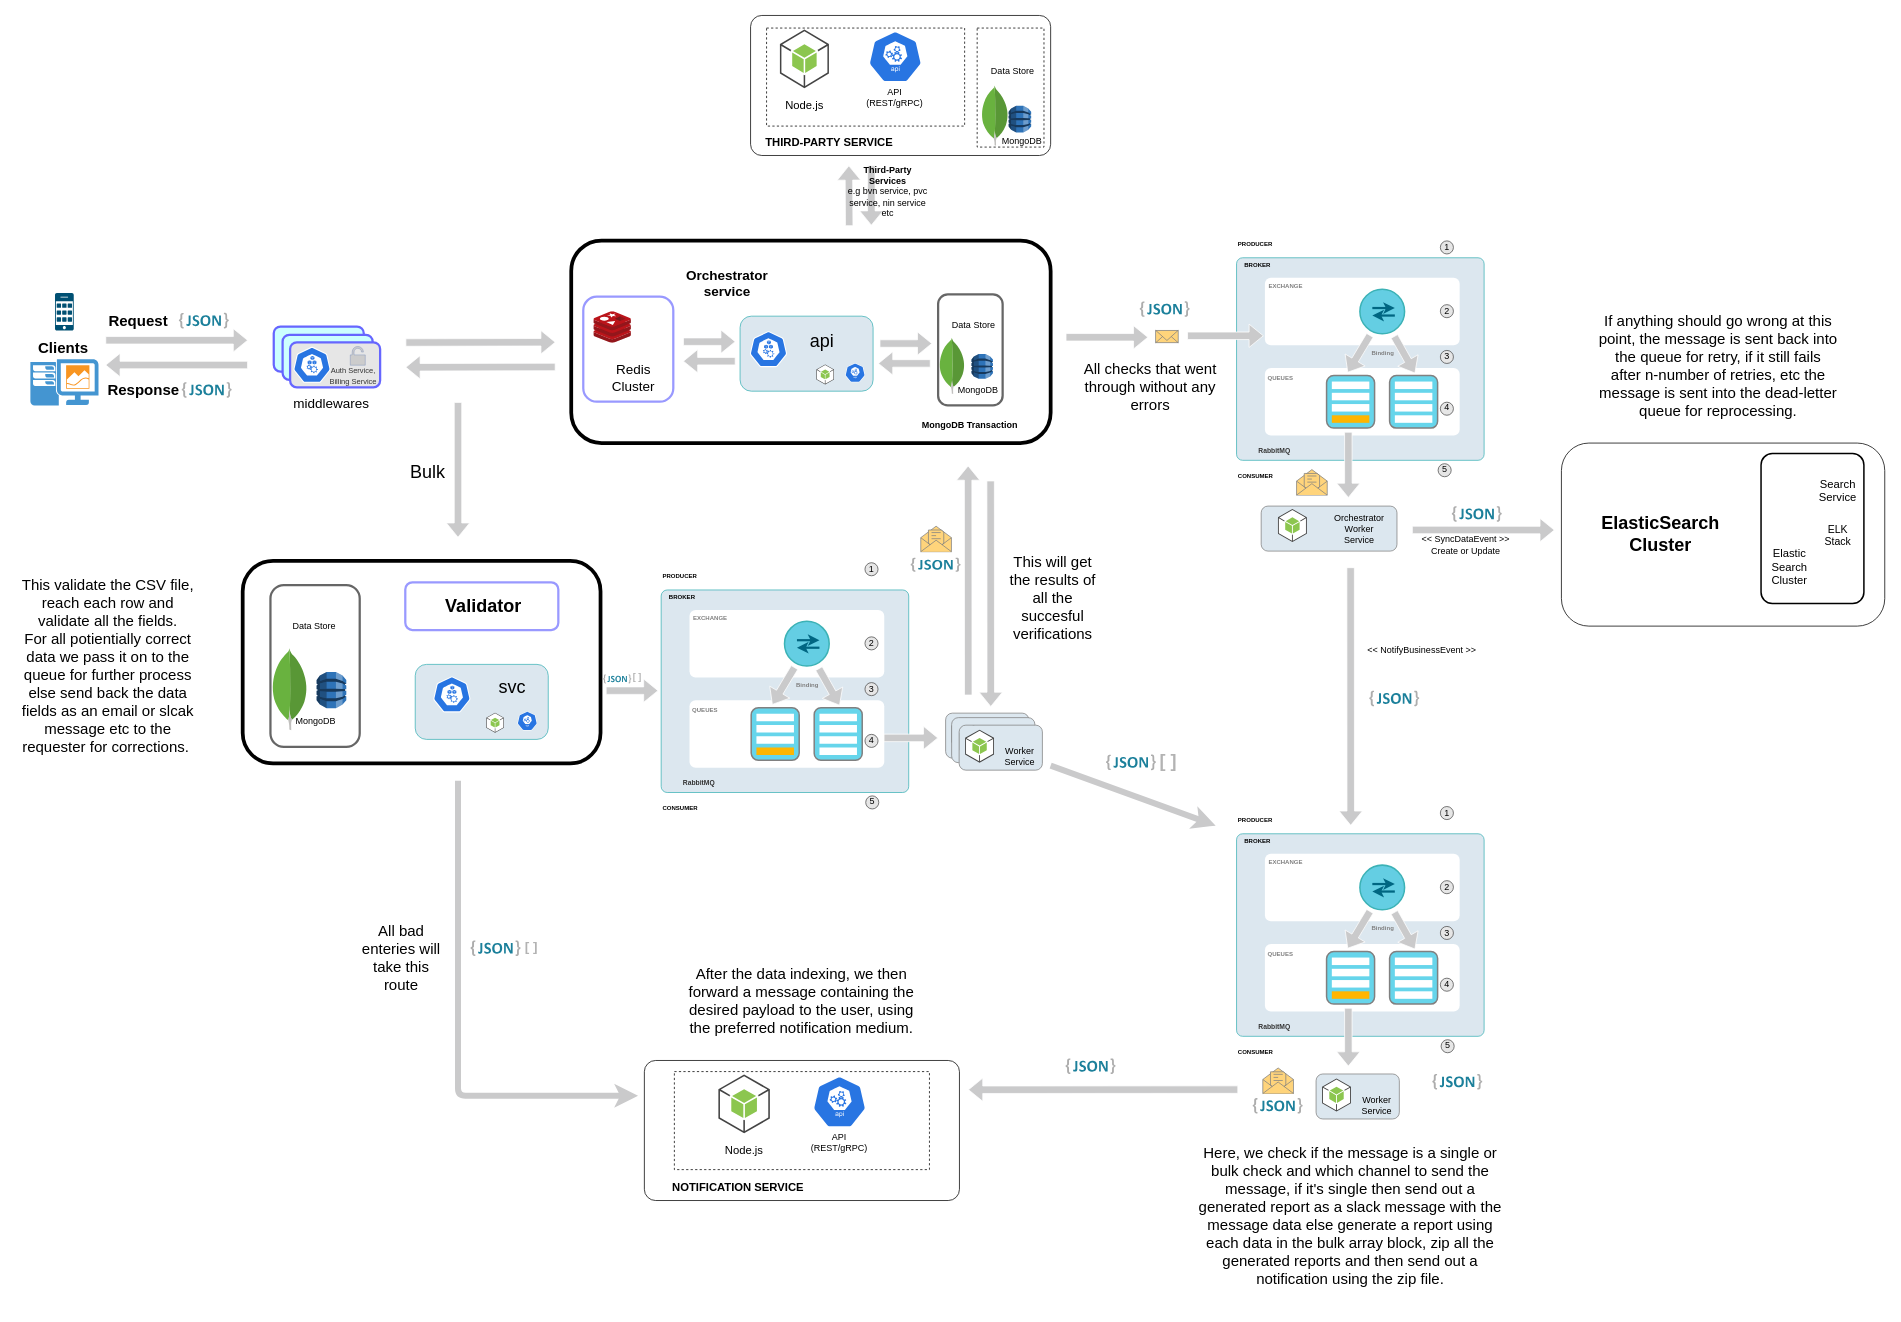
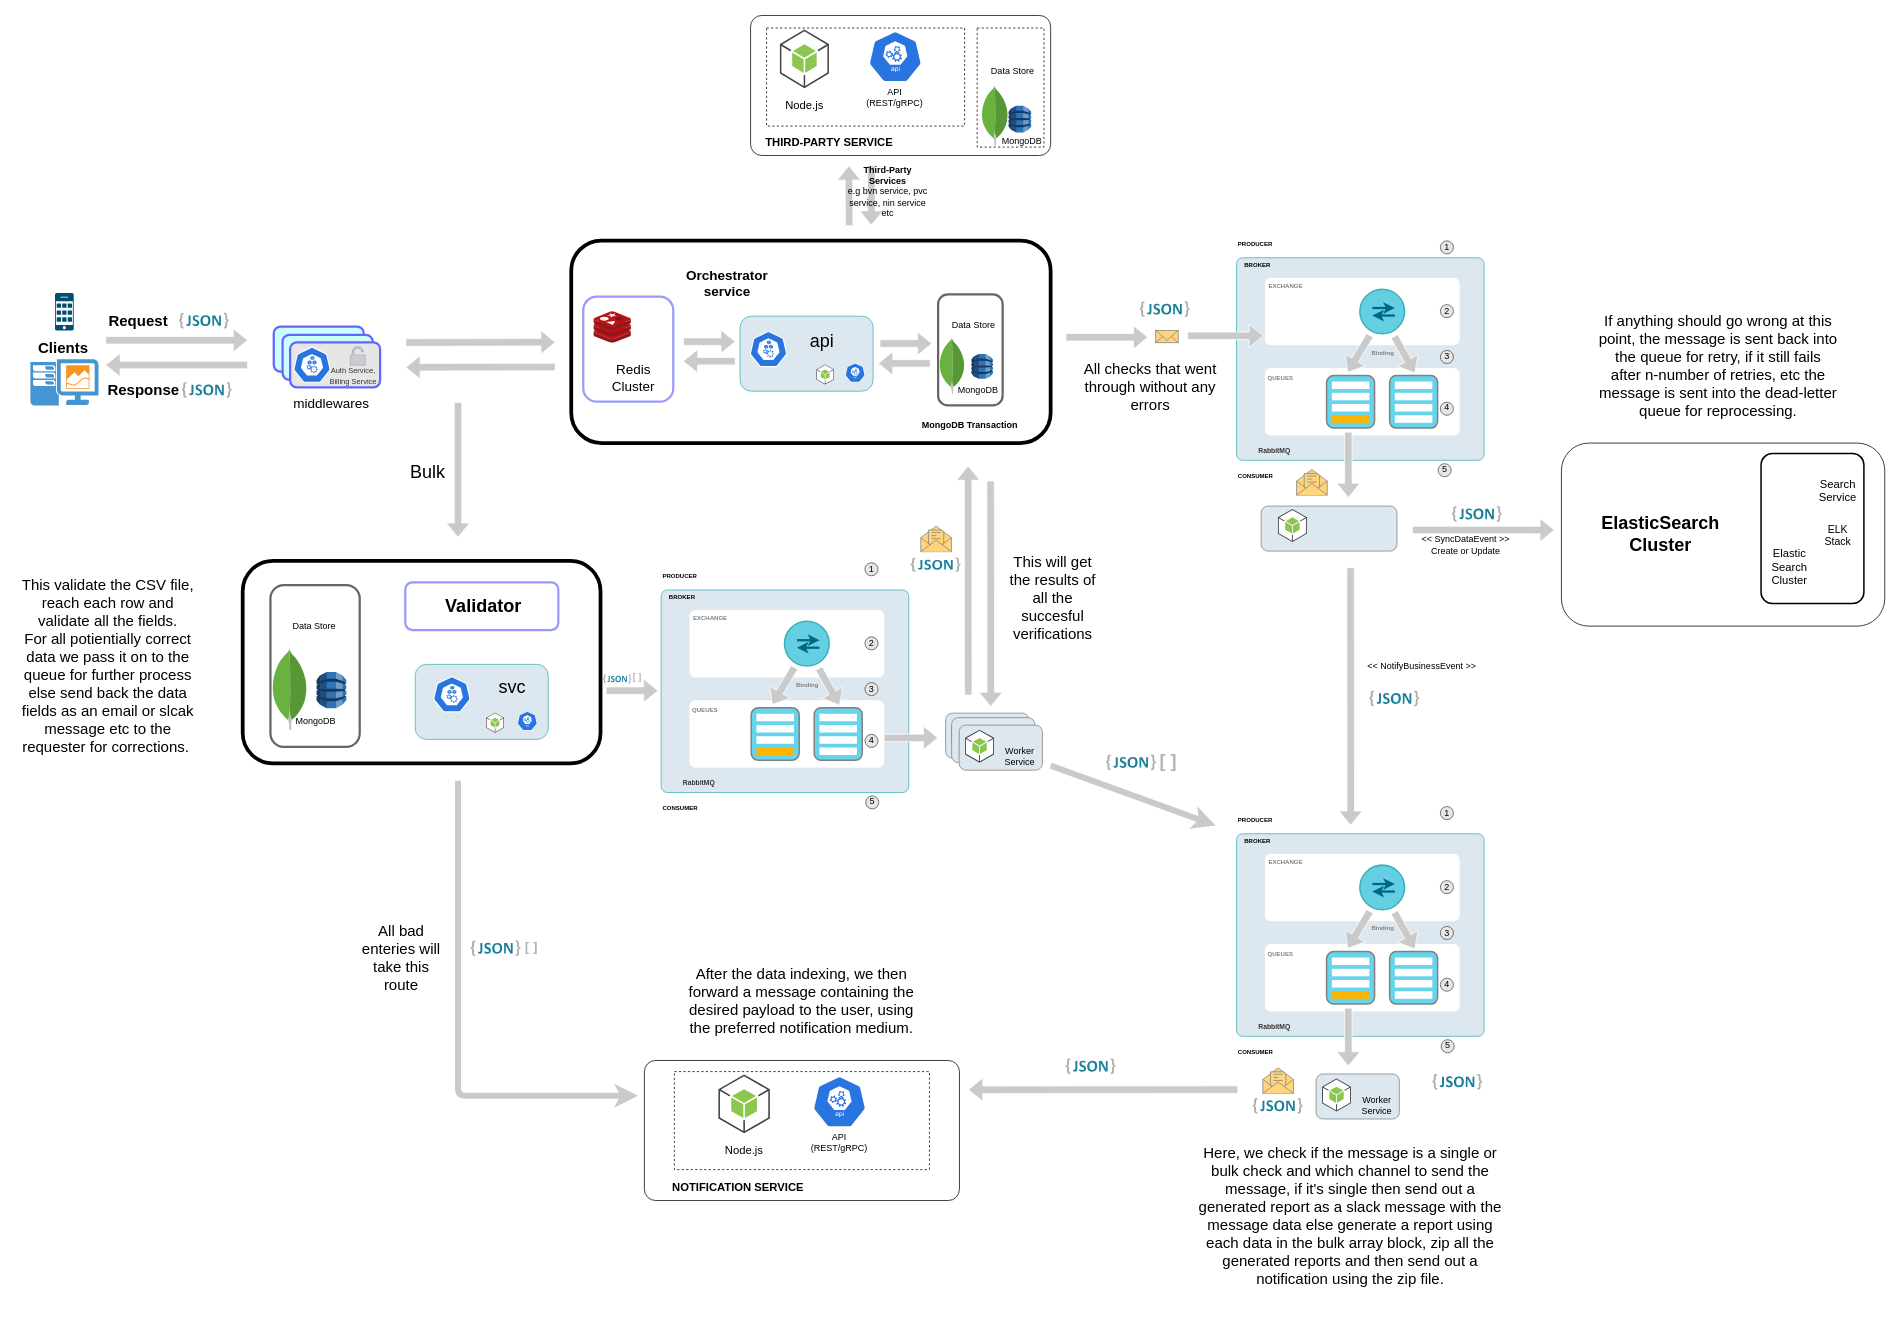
node "Orchestrator Worker Service": removed
node "<< NotifyBusinessEvent >>": moved (1422, 651) -> (1422, 666)
